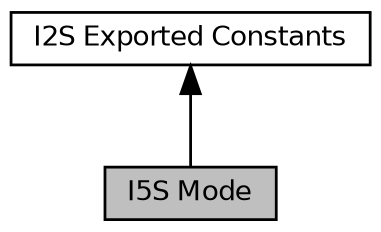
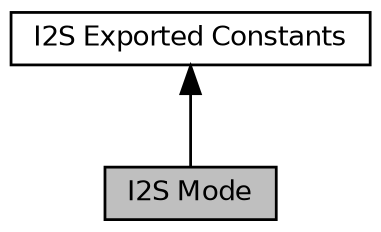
node "I5S Mode": label "I5S Mode" -> "I2S Mode"
